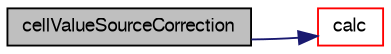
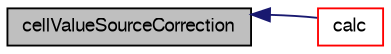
edge "cellValueSourceCorrection" -> "calc": reversed
